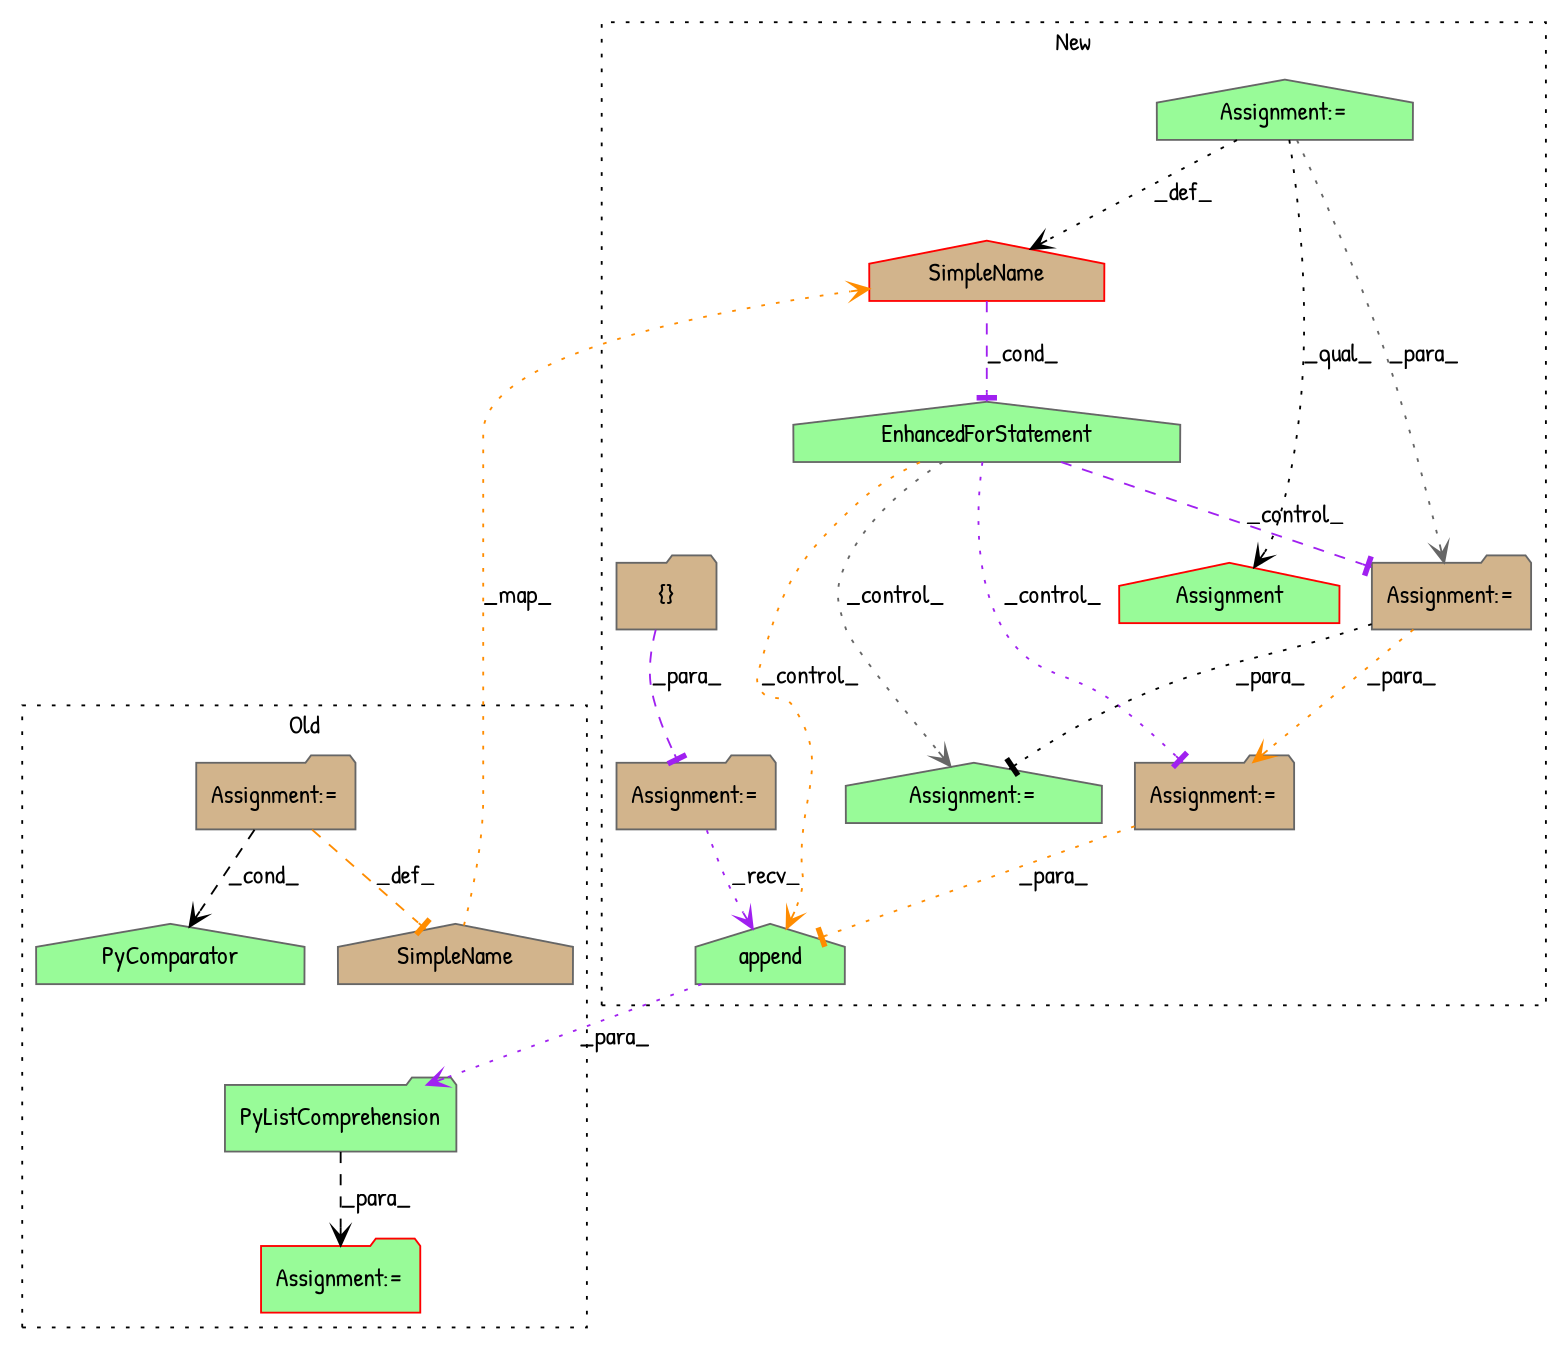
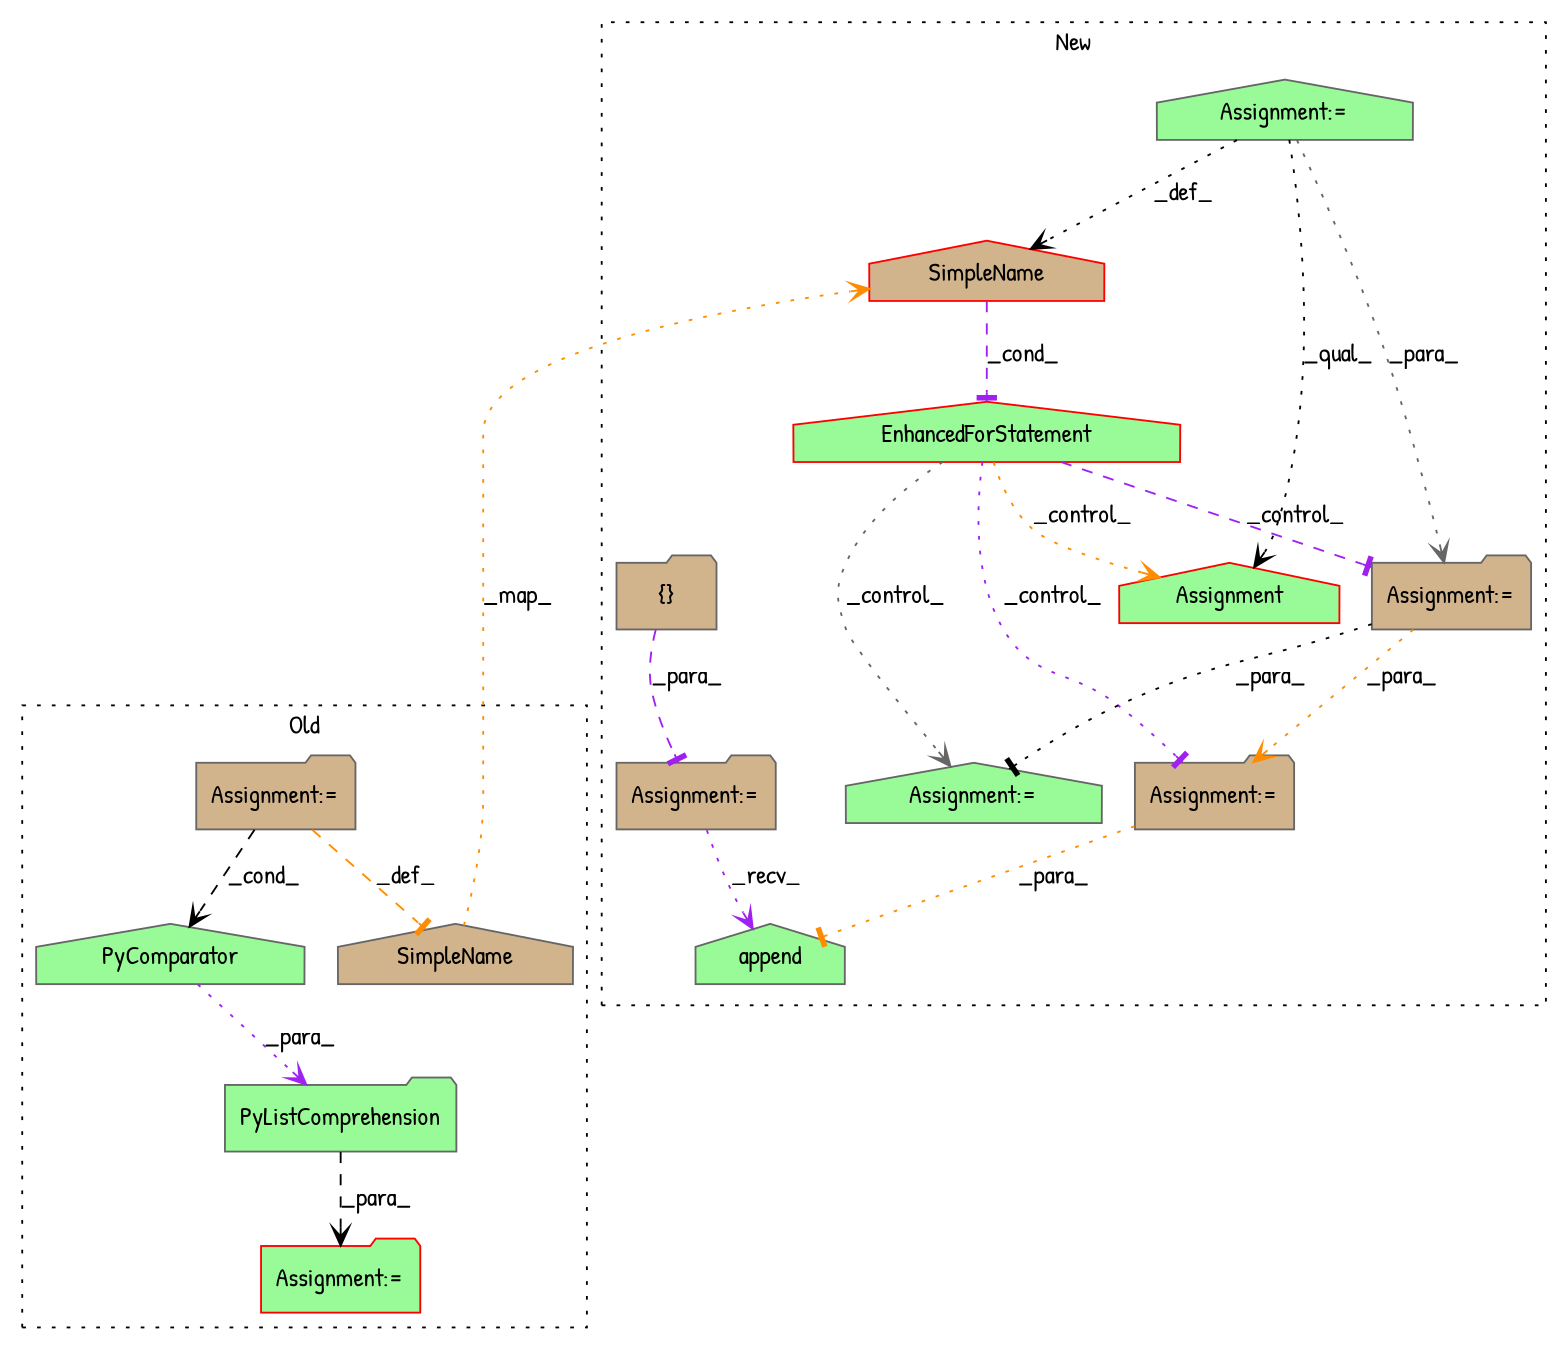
node "EnhancedForStatement": color gray40 -> red
edge "EnhancedForStatement" -> "append": now "EnhancedForStatement" -> "Assignment"
edge "append" -> "PyListComprehension": now "PyComparator" -> "PyListComprehension"
